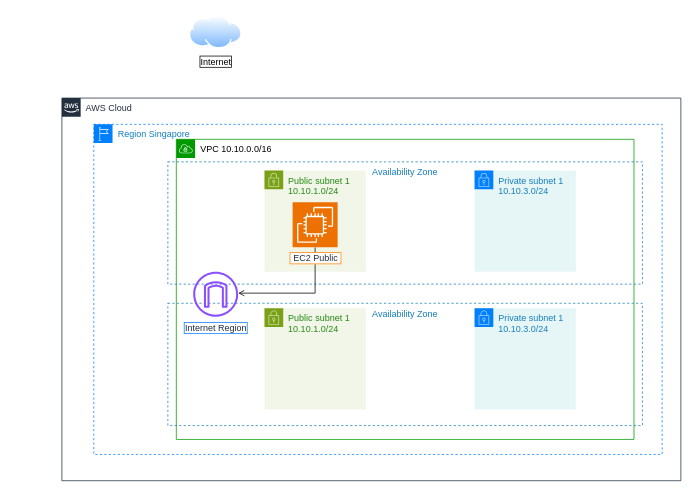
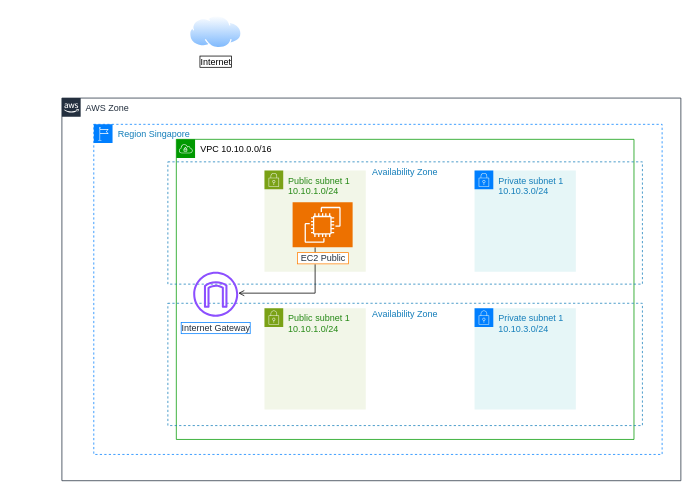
node "AWS Cloud": label "AWS Cloud" -> "AWS Zone"
node "EC2 Public": size 45x45 -> 60x45
node "Internet Region": label "Internet Region" -> "Internet Gateway"
